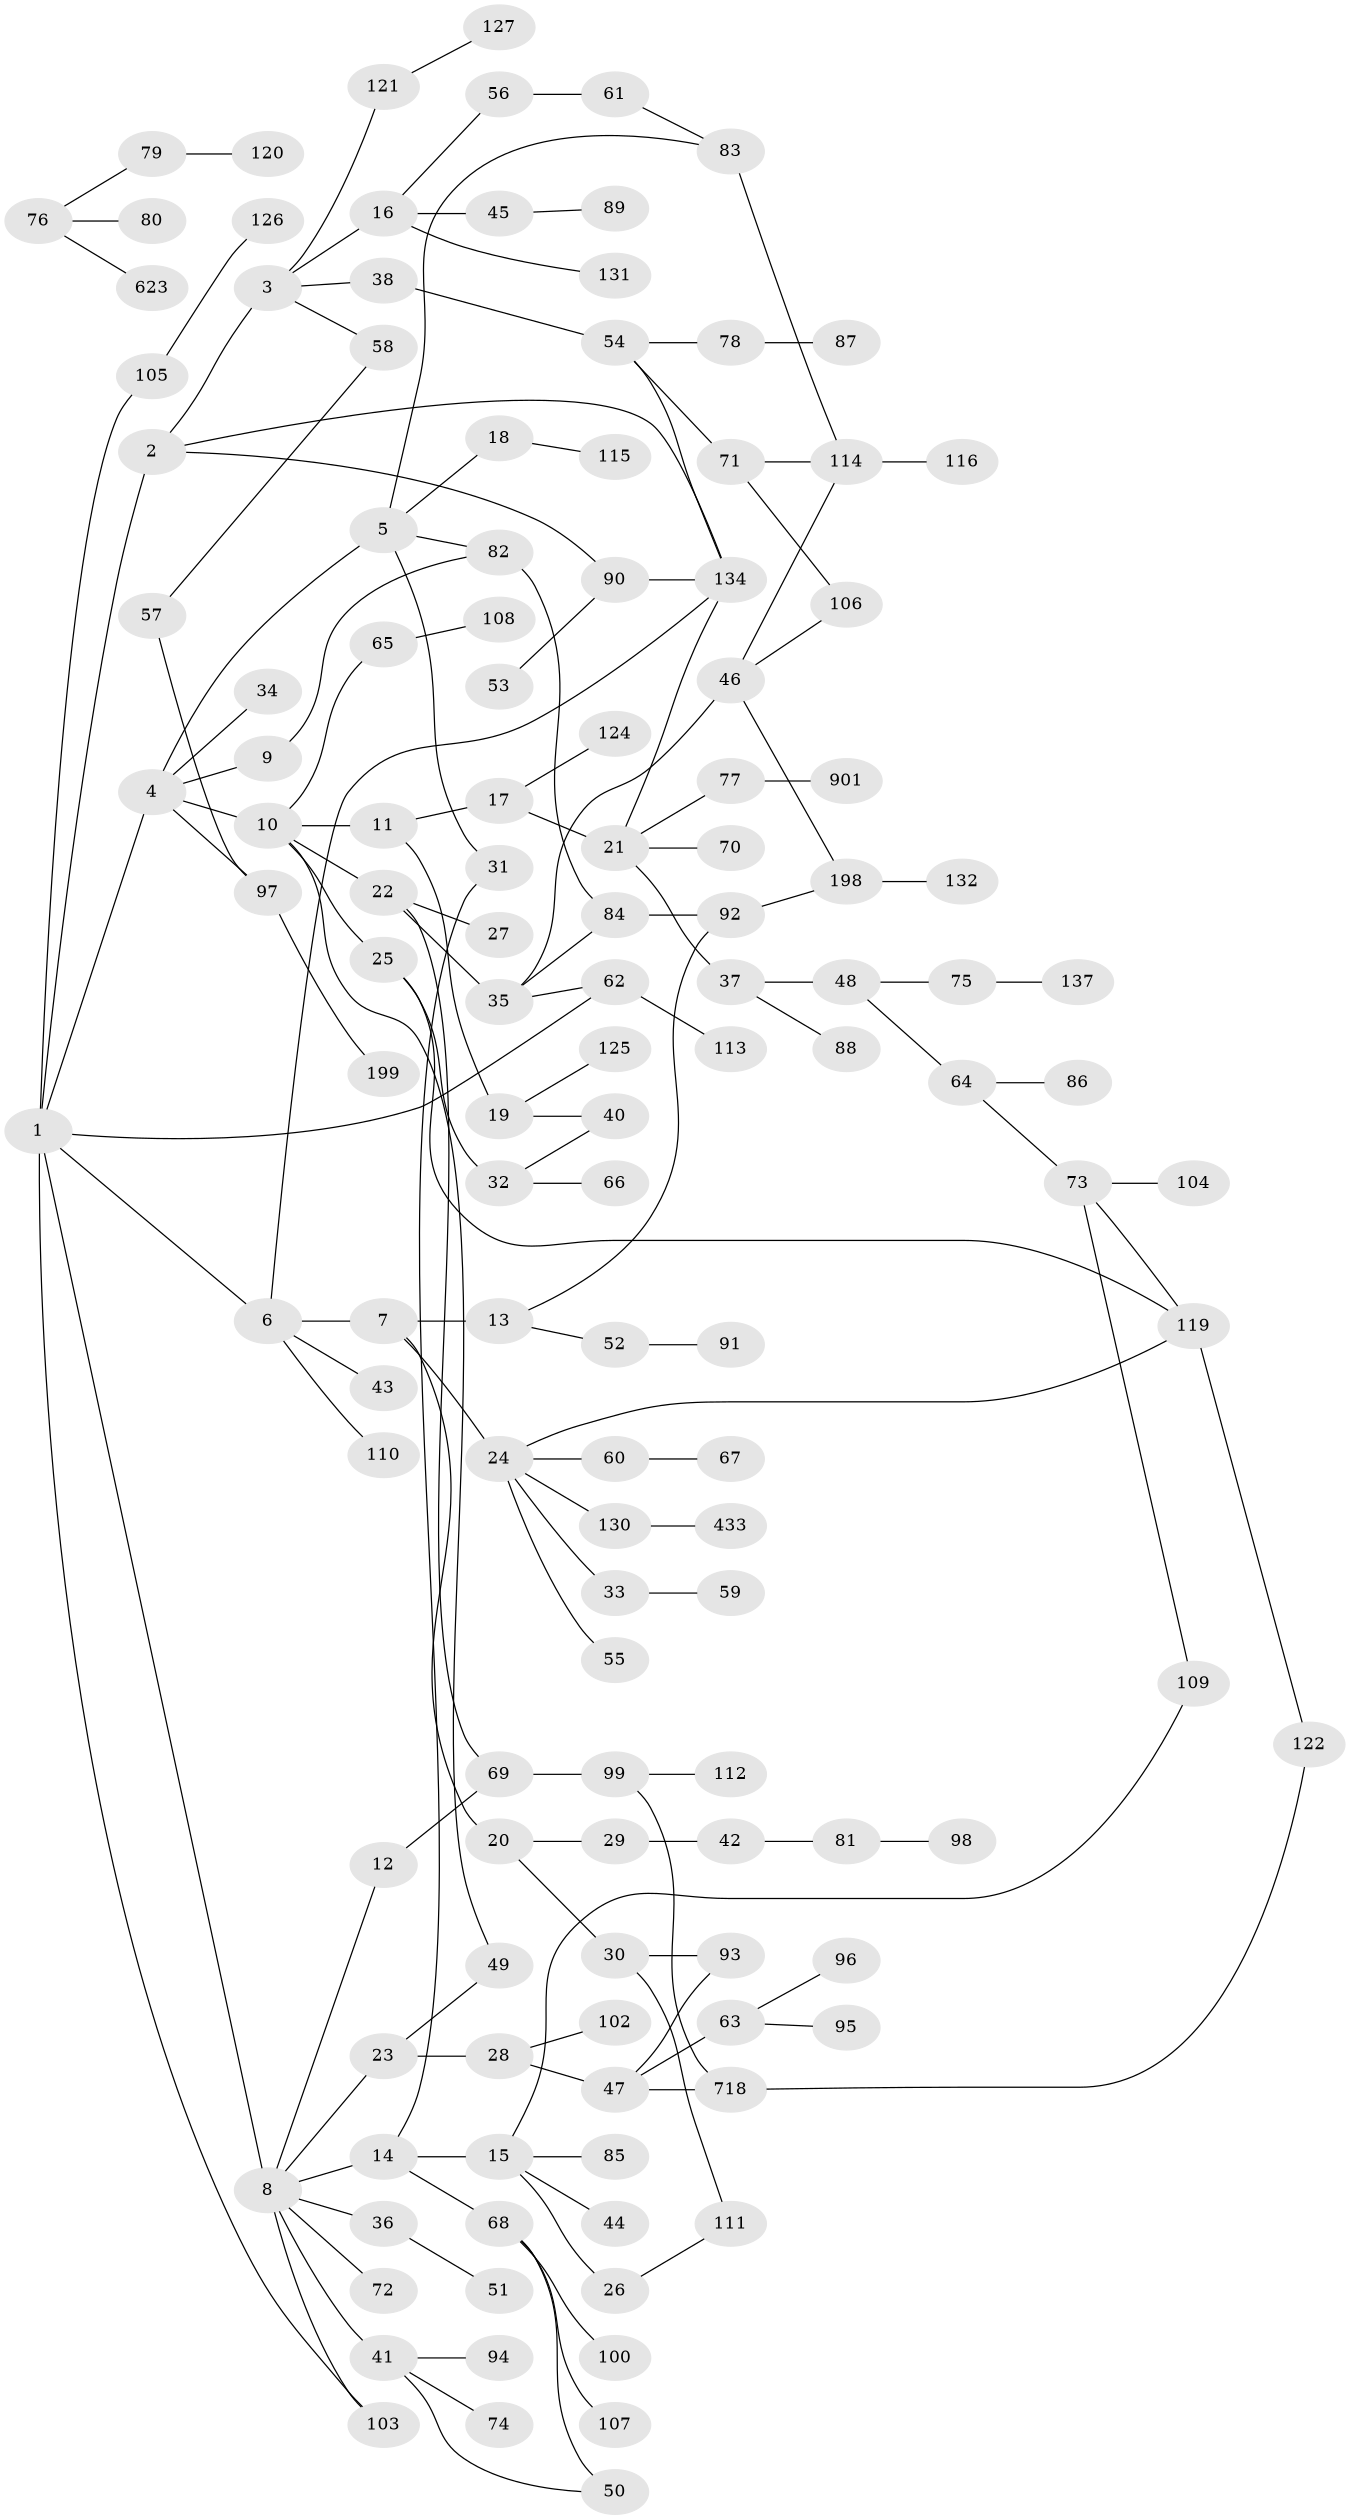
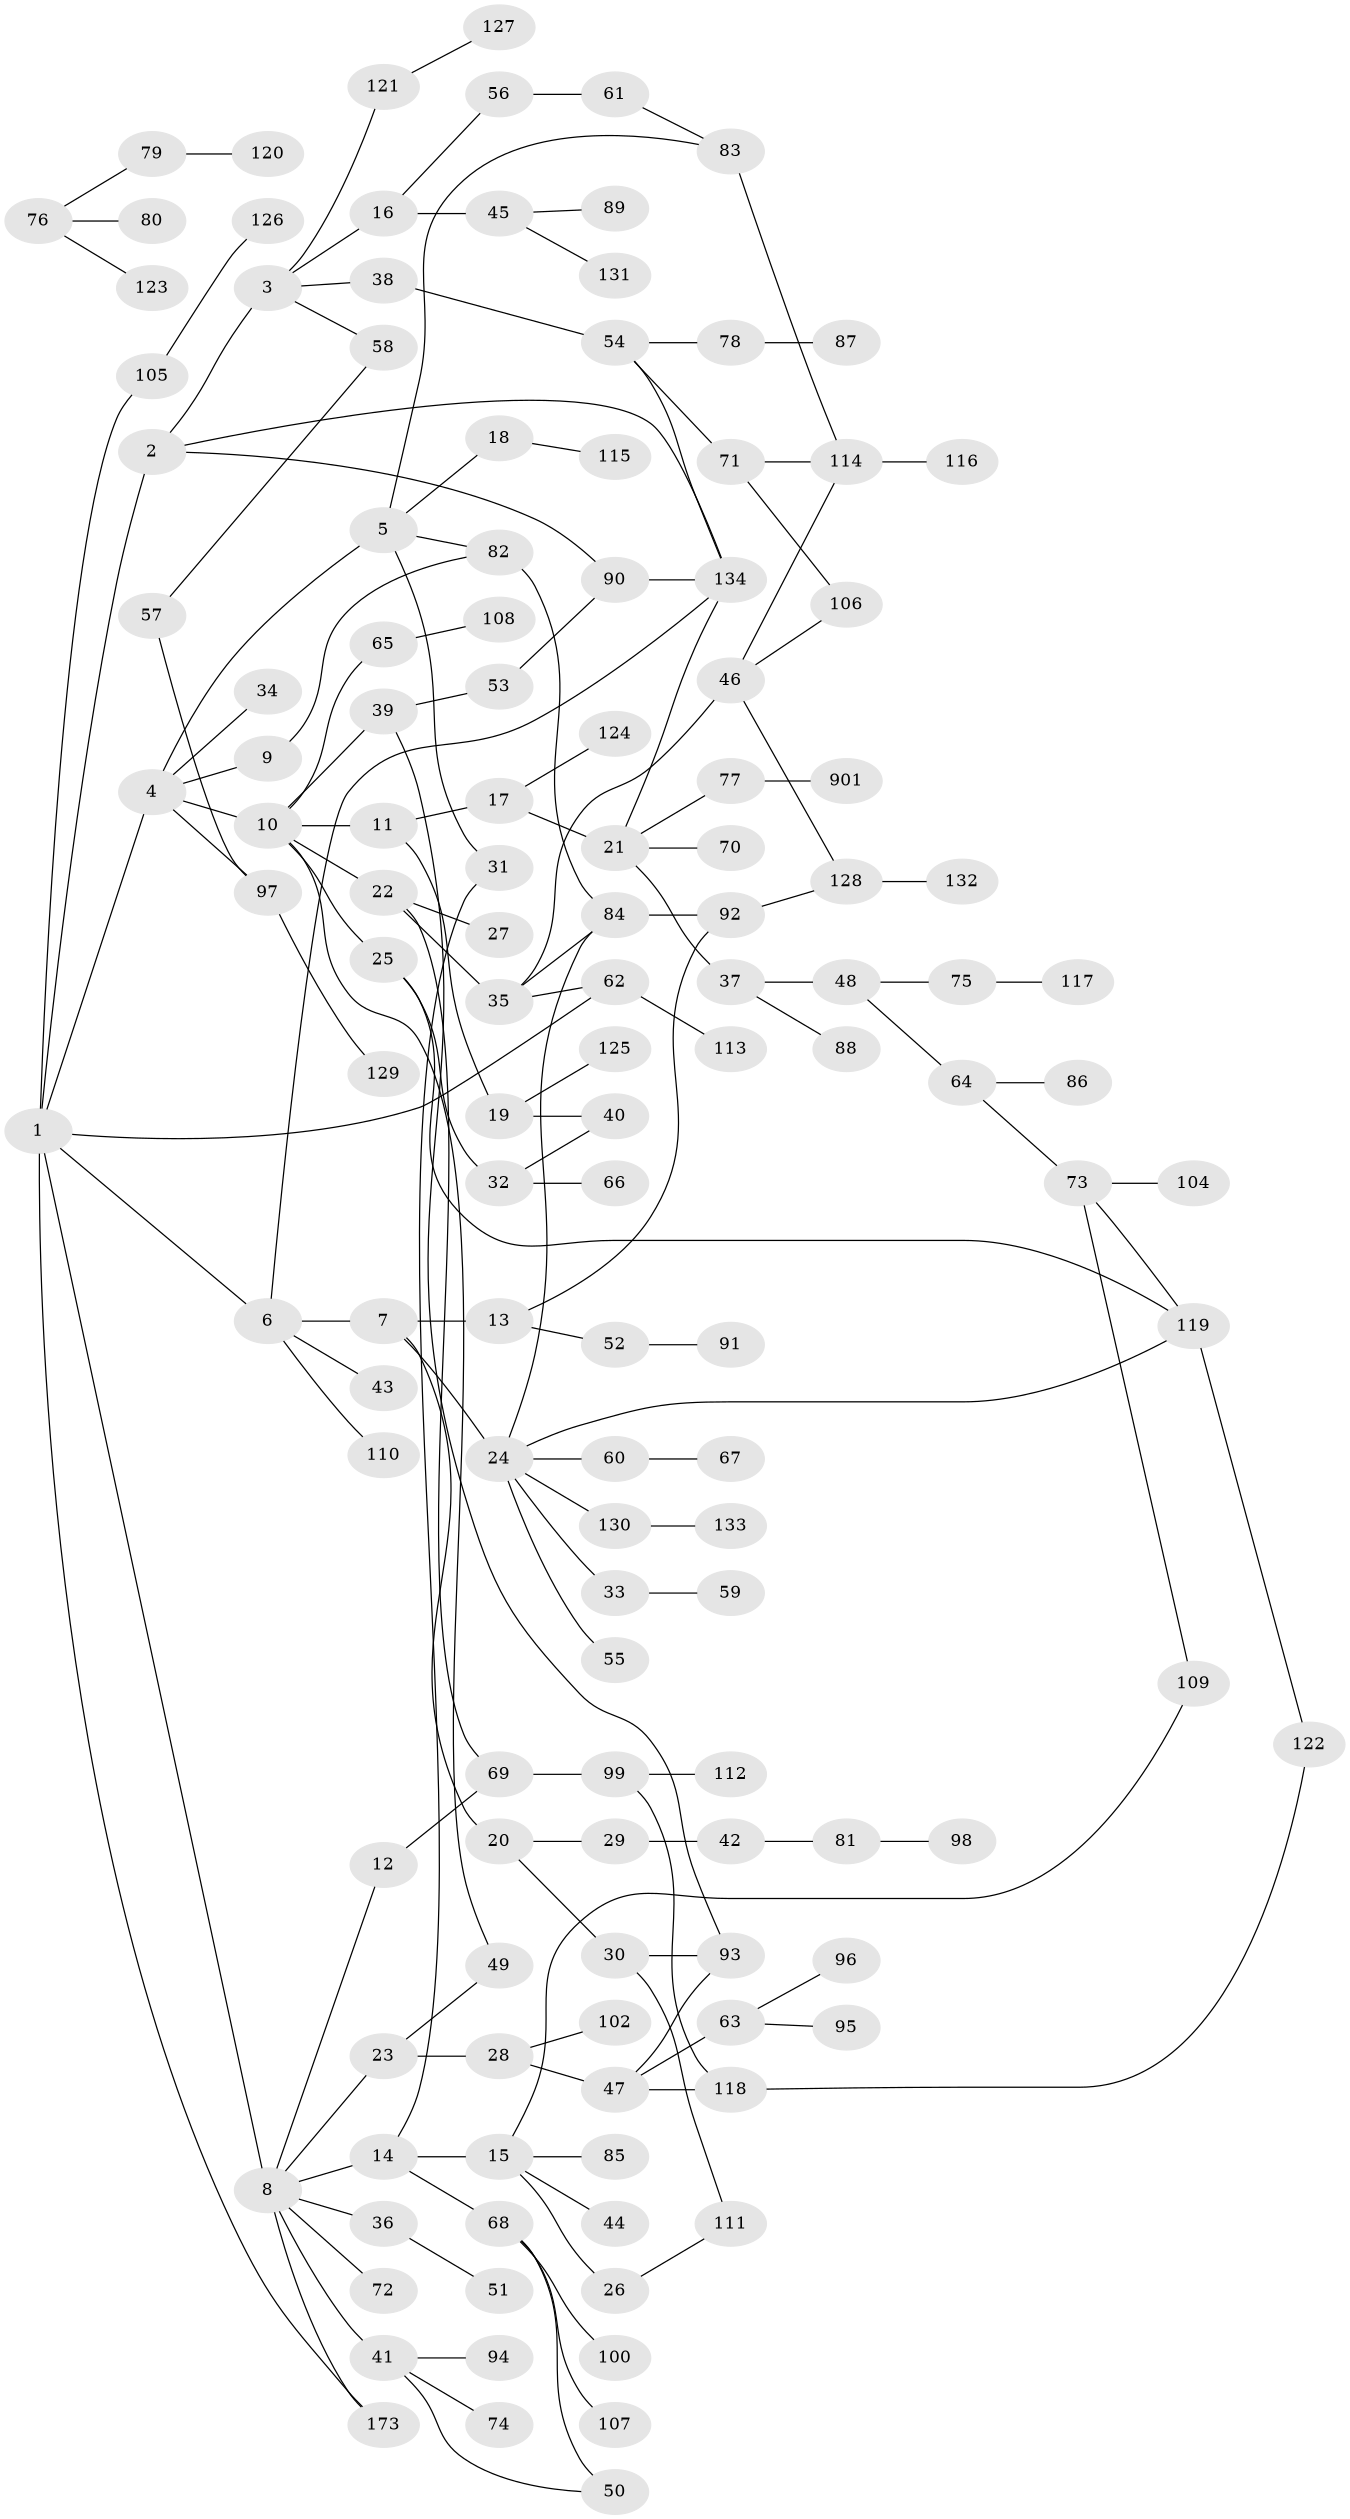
edge "16" -- "131": now "45" -- "131"
node "623": label "623" -> "123"
node "39": added
node "198": label "198" -> "128"
node "137": label "137" -> "117"
node "199": label "199" -> "129"
edge "84" -- "24": added
node "433": label "433" -> "133"
node "718": label "718" -> "118"
node "103": label "103" -> "173"
